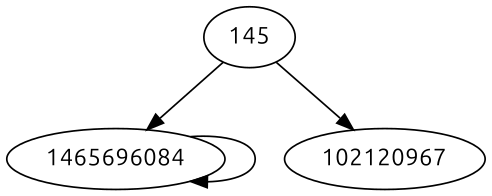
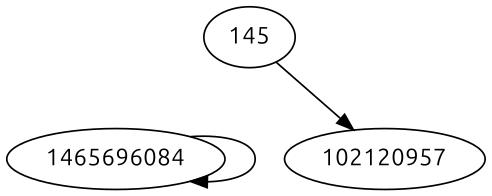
edge "145" -> "1465696084": removed
node "102120967": label "102120967" -> "102120957"
